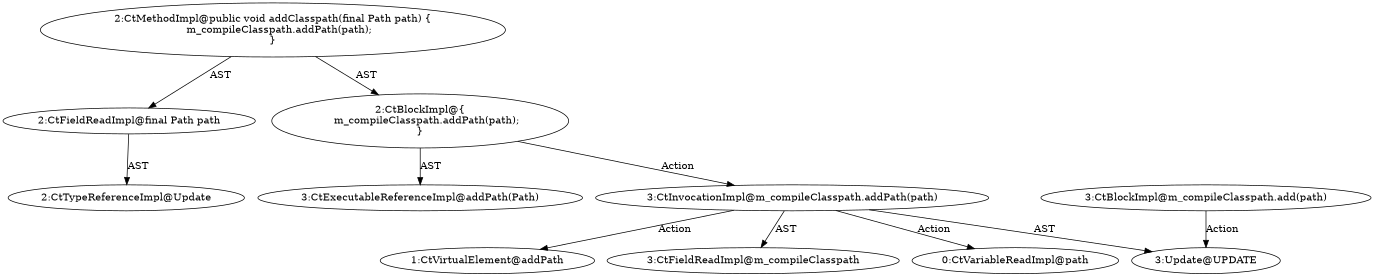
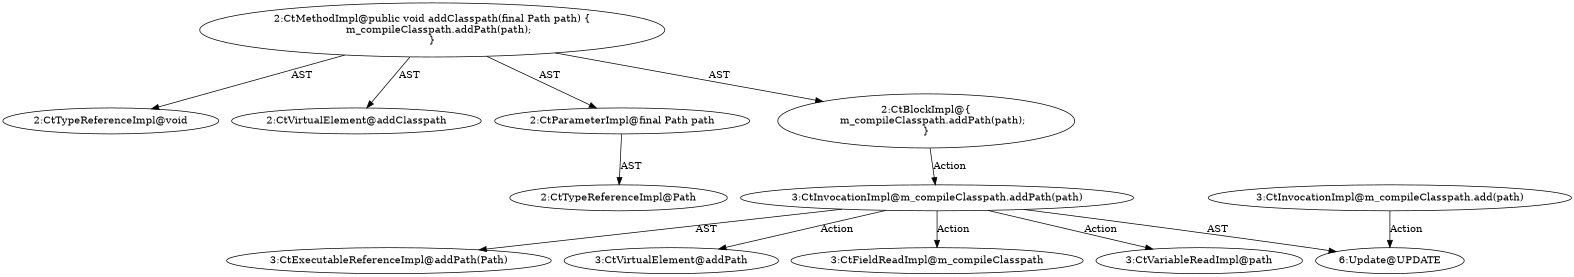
node "2:CtTypeReferenceImpl@void": added
node "2:CtFieldReadImpl@final Path path": label "2:CtFieldReadImpl@final Path path" -> "2:CtParameterImpl@final Path path"
node "2:CtVirtualElement@addClasspath": added
edge "2:CtBlockImpl@{ m_compileClasspath.addPath(path); }" -> "3:CtExecutableReferenceImpl@addPath(Path)": now "3:CtInvocationImpl@m_compileClasspath.addPath(path)" -> "3:CtExecutableReferenceImpl@addPath(Path)"
node "2:CtTypeReferenceImpl@Update": label "2:CtTypeReferenceImpl@Update" -> "2:CtTypeReferenceImpl@Path"
node "3:CtBlockImpl@m_compileClasspath.add(path)": label "3:CtBlockImpl@m_compileClasspath.add(path)" -> "3:CtInvocationImpl@m_compileClasspath.add(path)"
edge "3:CtInvocationImpl@m_compileClasspath.addPath(path)" -> "3:CtFieldReadImpl@m_compileClasspath": label "AST" -> "Action"
node "1:CtVirtualElement@addPath": label "1:CtVirtualElement@addPath" -> "3:CtVirtualElement@addPath"
node "0:CtVariableReadImpl@path": label "0:CtVariableReadImpl@path" -> "3:CtVariableReadImpl@path"
node "3:Update@UPDATE": label "3:Update@UPDATE" -> "6:Update@UPDATE"
